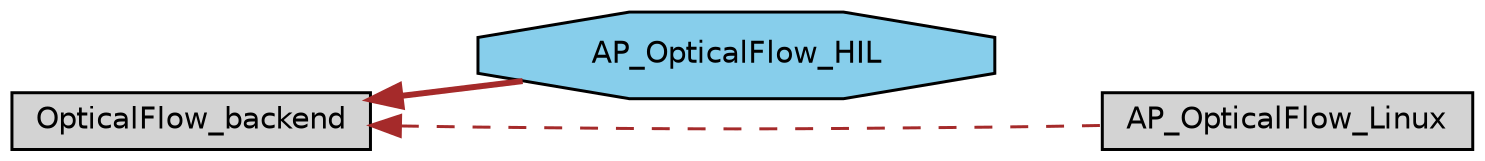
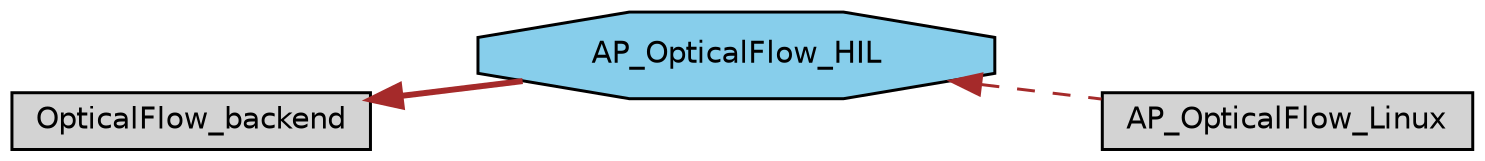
edge "AP_OpticalFlow_Linux" -> "OpticalFlow_backend": now "AP_OpticalFlow_Linux" -> "AP_OpticalFlow_HIL"
